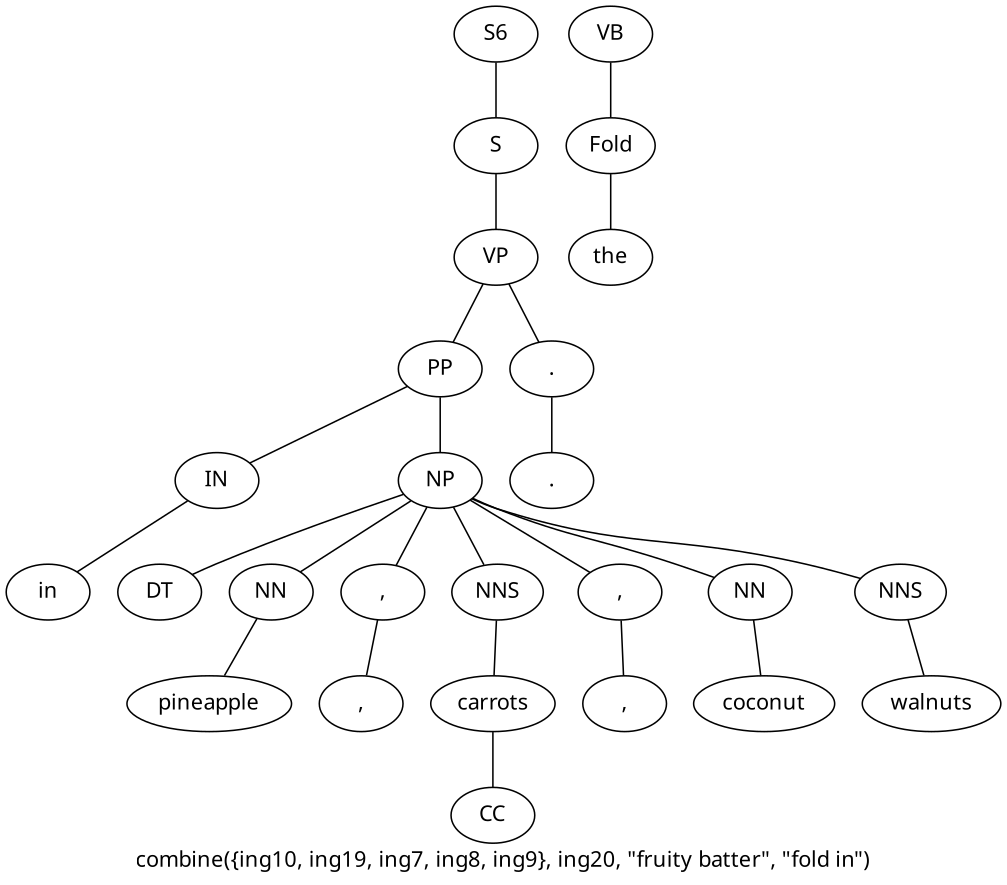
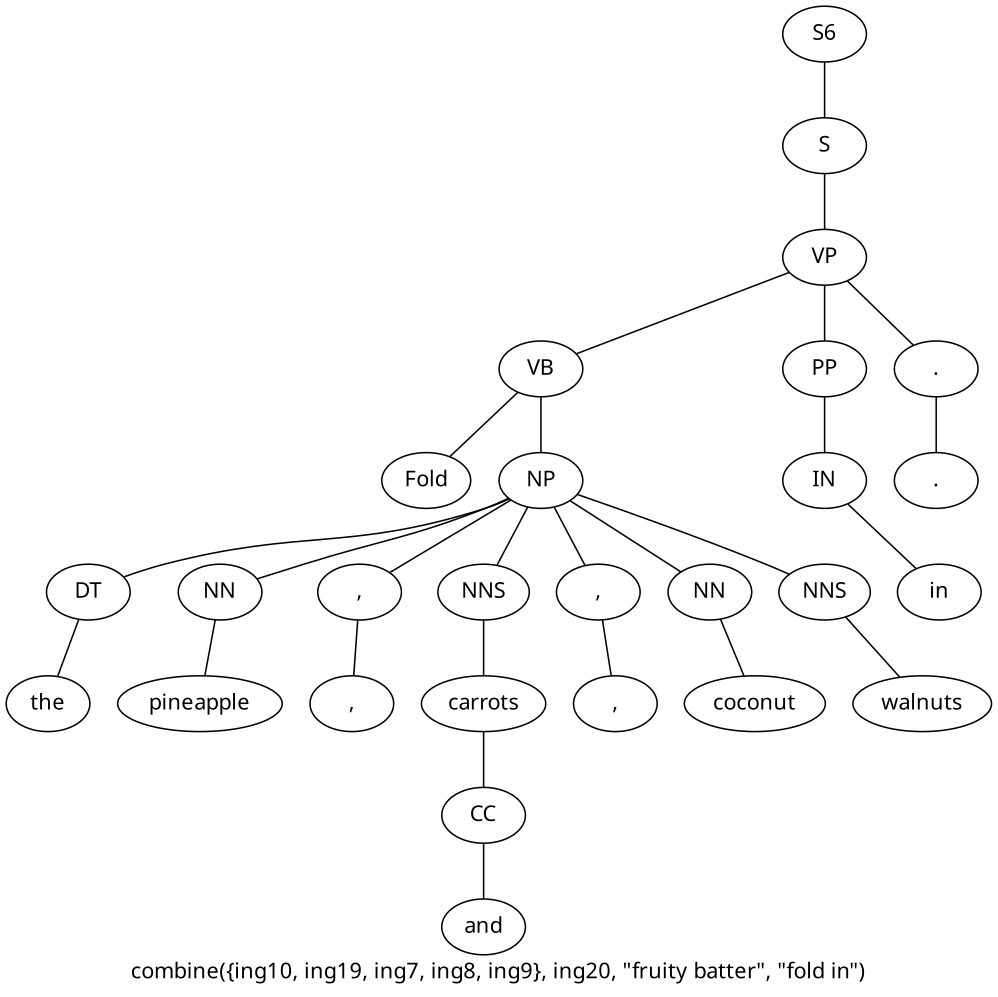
edge "Fold" -- "the": now "DT" -- "the"
edge "VP" -- "VB": added
edge "PP" -- "NP": now "VB" -- "NP"
node "and": added
